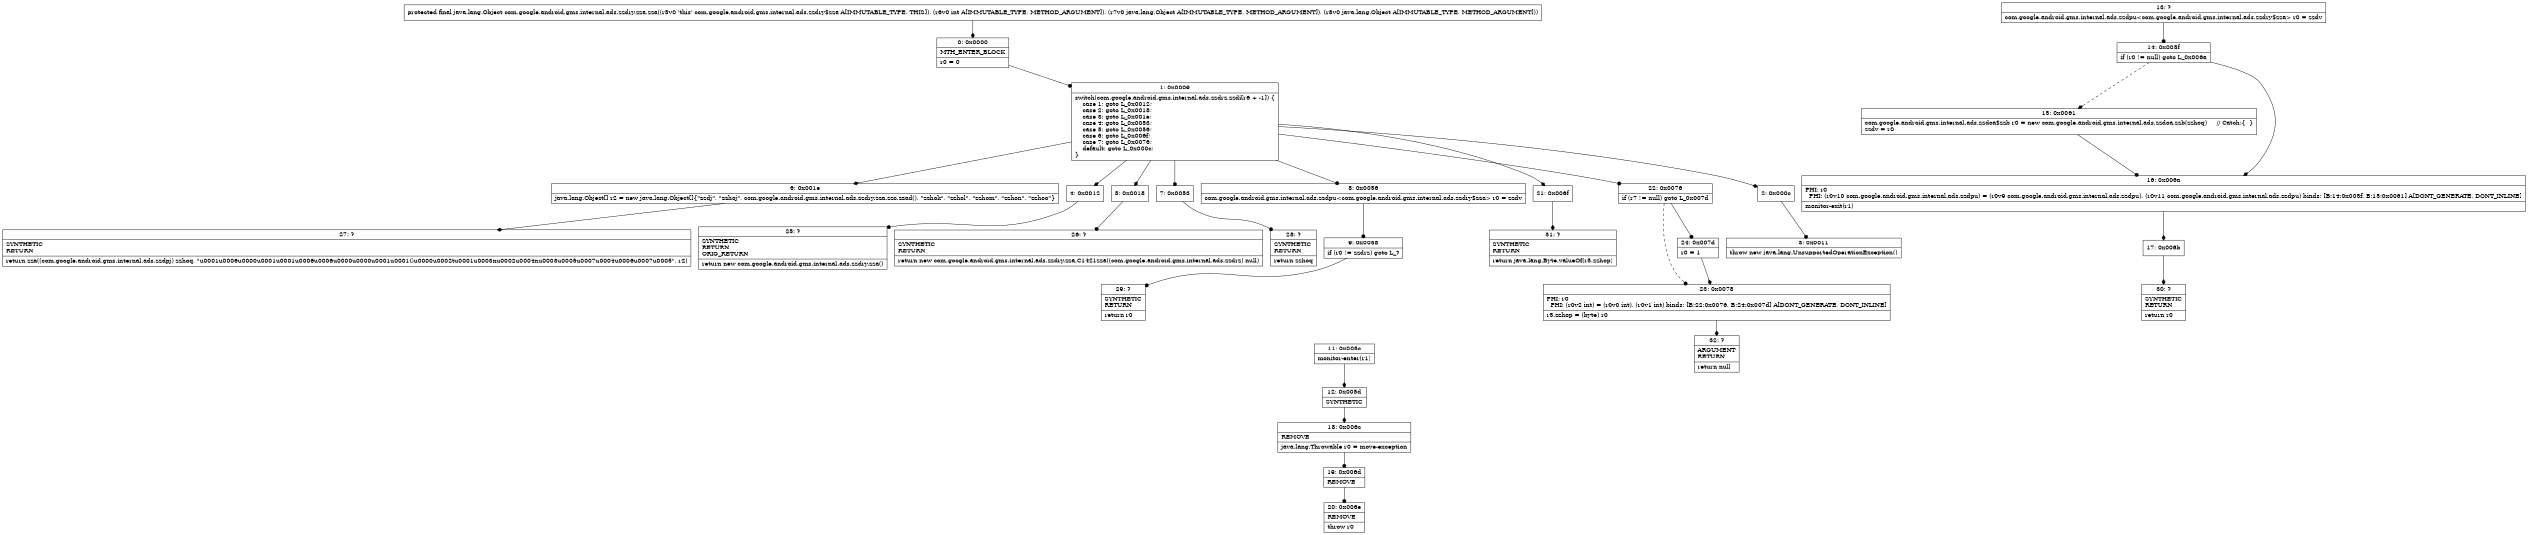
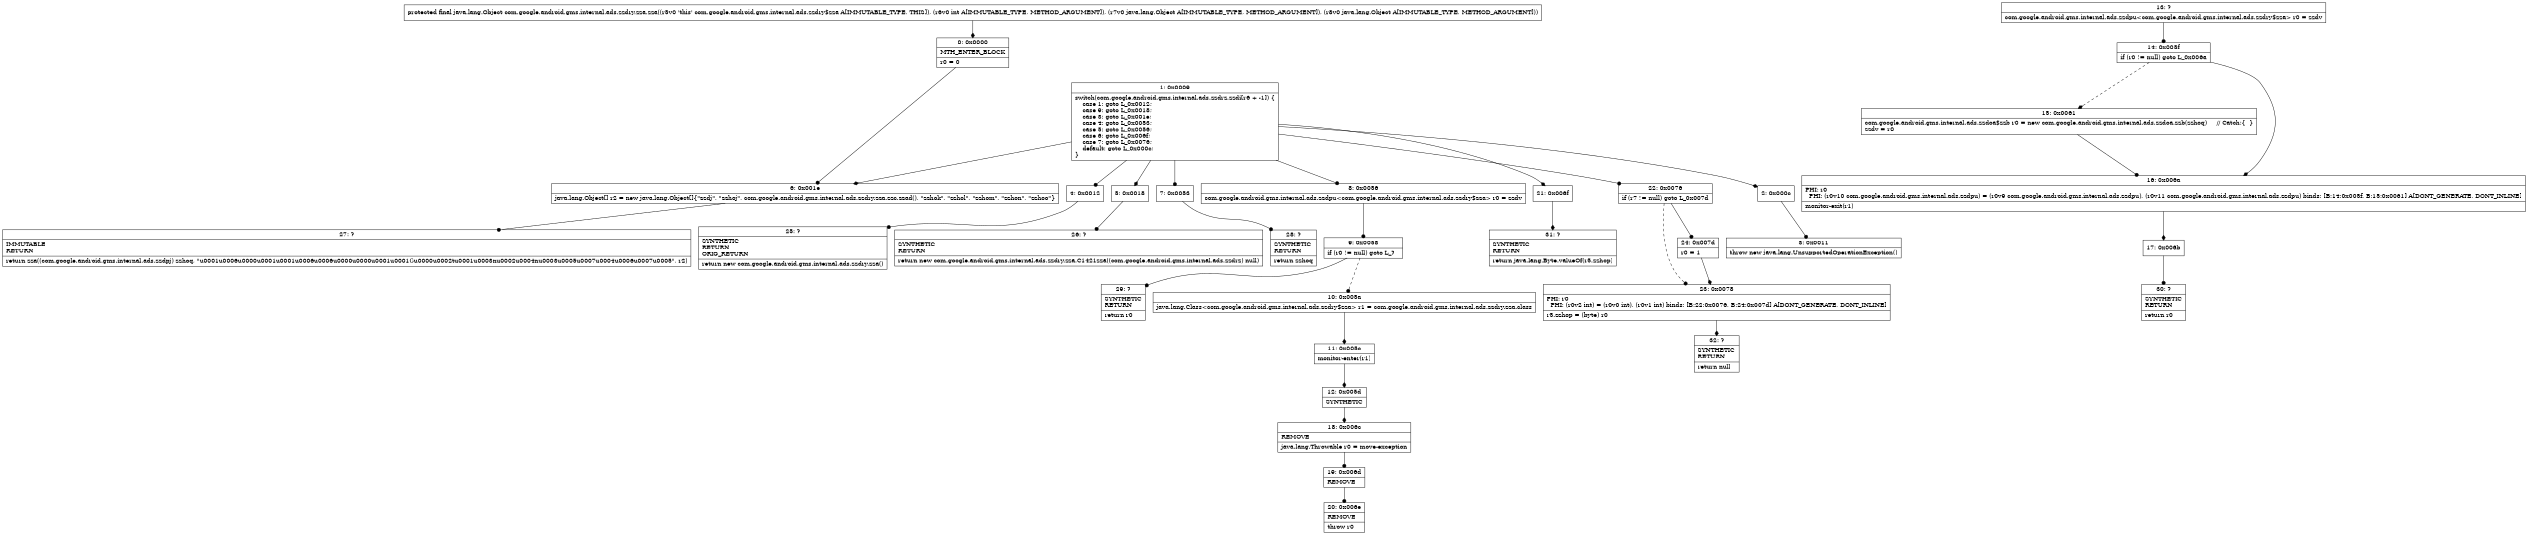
edge "0: 0x0000" -> "1: 0x0009": now "0: 0x0000" -> "6: 0x001e"
node "1: 0x0009": text "case 2: goto L_0x0018;" -> "case 9: goto L_0x0018;"
edge "1: 0x0009" -> "4: 0x0012": arrowhead diamond -> dot
edge "6: 0x001e" -> "27: ?": arrowhead diamond -> dot
node "27: ?": text "SYNTHETIC" -> "IMMUTABLE"
node "9: 0x0058": text "if (r0 != zzdrz) goto L_?" -> "if (r0 != null) goto L_?"
edge "17: 0x006b" -> "30: ?": arrowhead diamond -> dot
node "10: 0x005a": added
node "32: ?": text "ARGUMENT" -> "SYNTHETIC"
